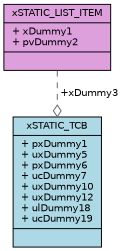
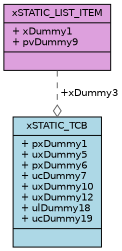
node "xSTATIC_LIST_ITEM": text "+ pvDummy2" -> "+ pvDummy9"
